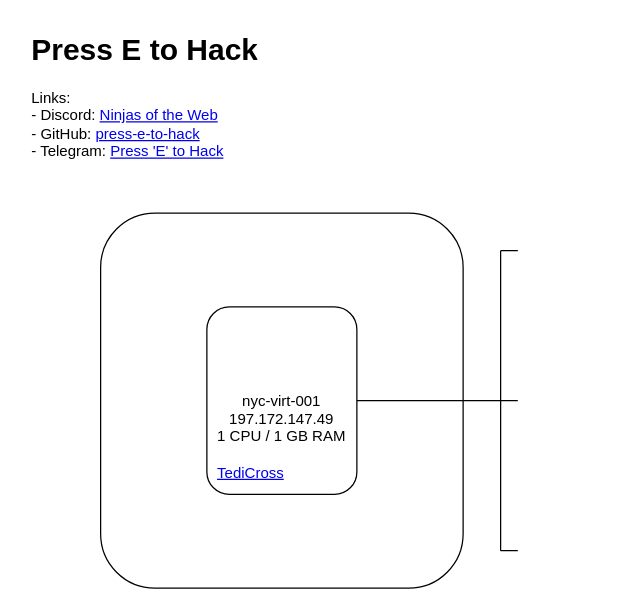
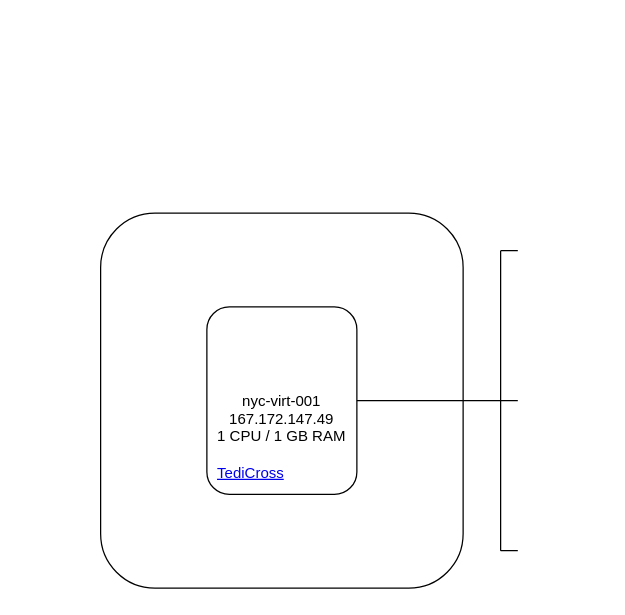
node "Press E to Hack Links: - Discord: Ninjas of the Web - GitHub: press-e-to-hack - Telegram: Press 'E' to Hack": removed
node "nyc-virt-001 197.172.147.49 1 CPU / 1 GB RAM TediCross": label "nyc-virt-001 197.172.147.49 1 CPU / 1 GB RAM TediCross" -> "nyc-virt-001 167.172.147.49 1 CPU / 1 GB RAM TediCross"
